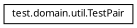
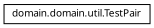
node "test.domain.util.TestPair": label "test.domain.util.TestPair" -> "domain.domain.util.TestPair"
